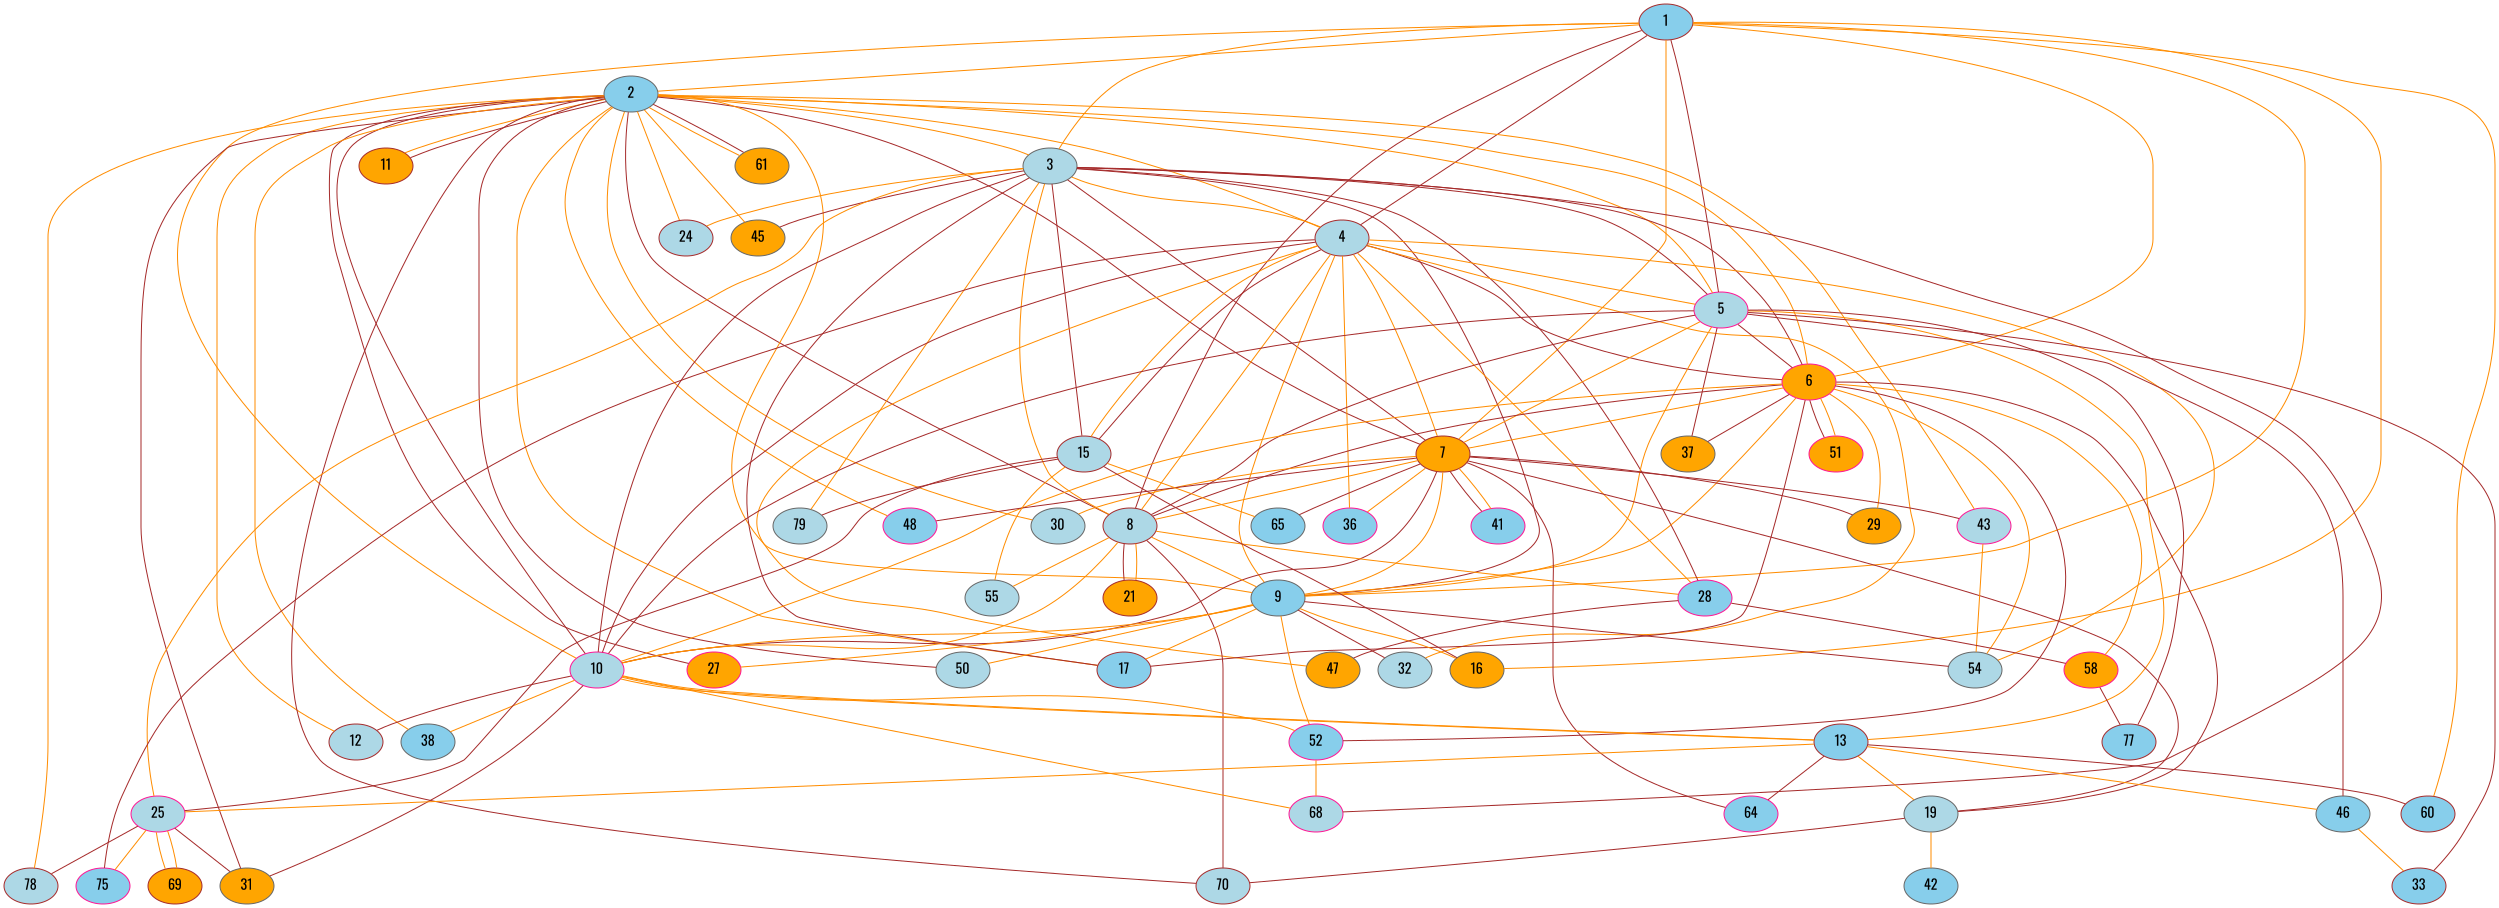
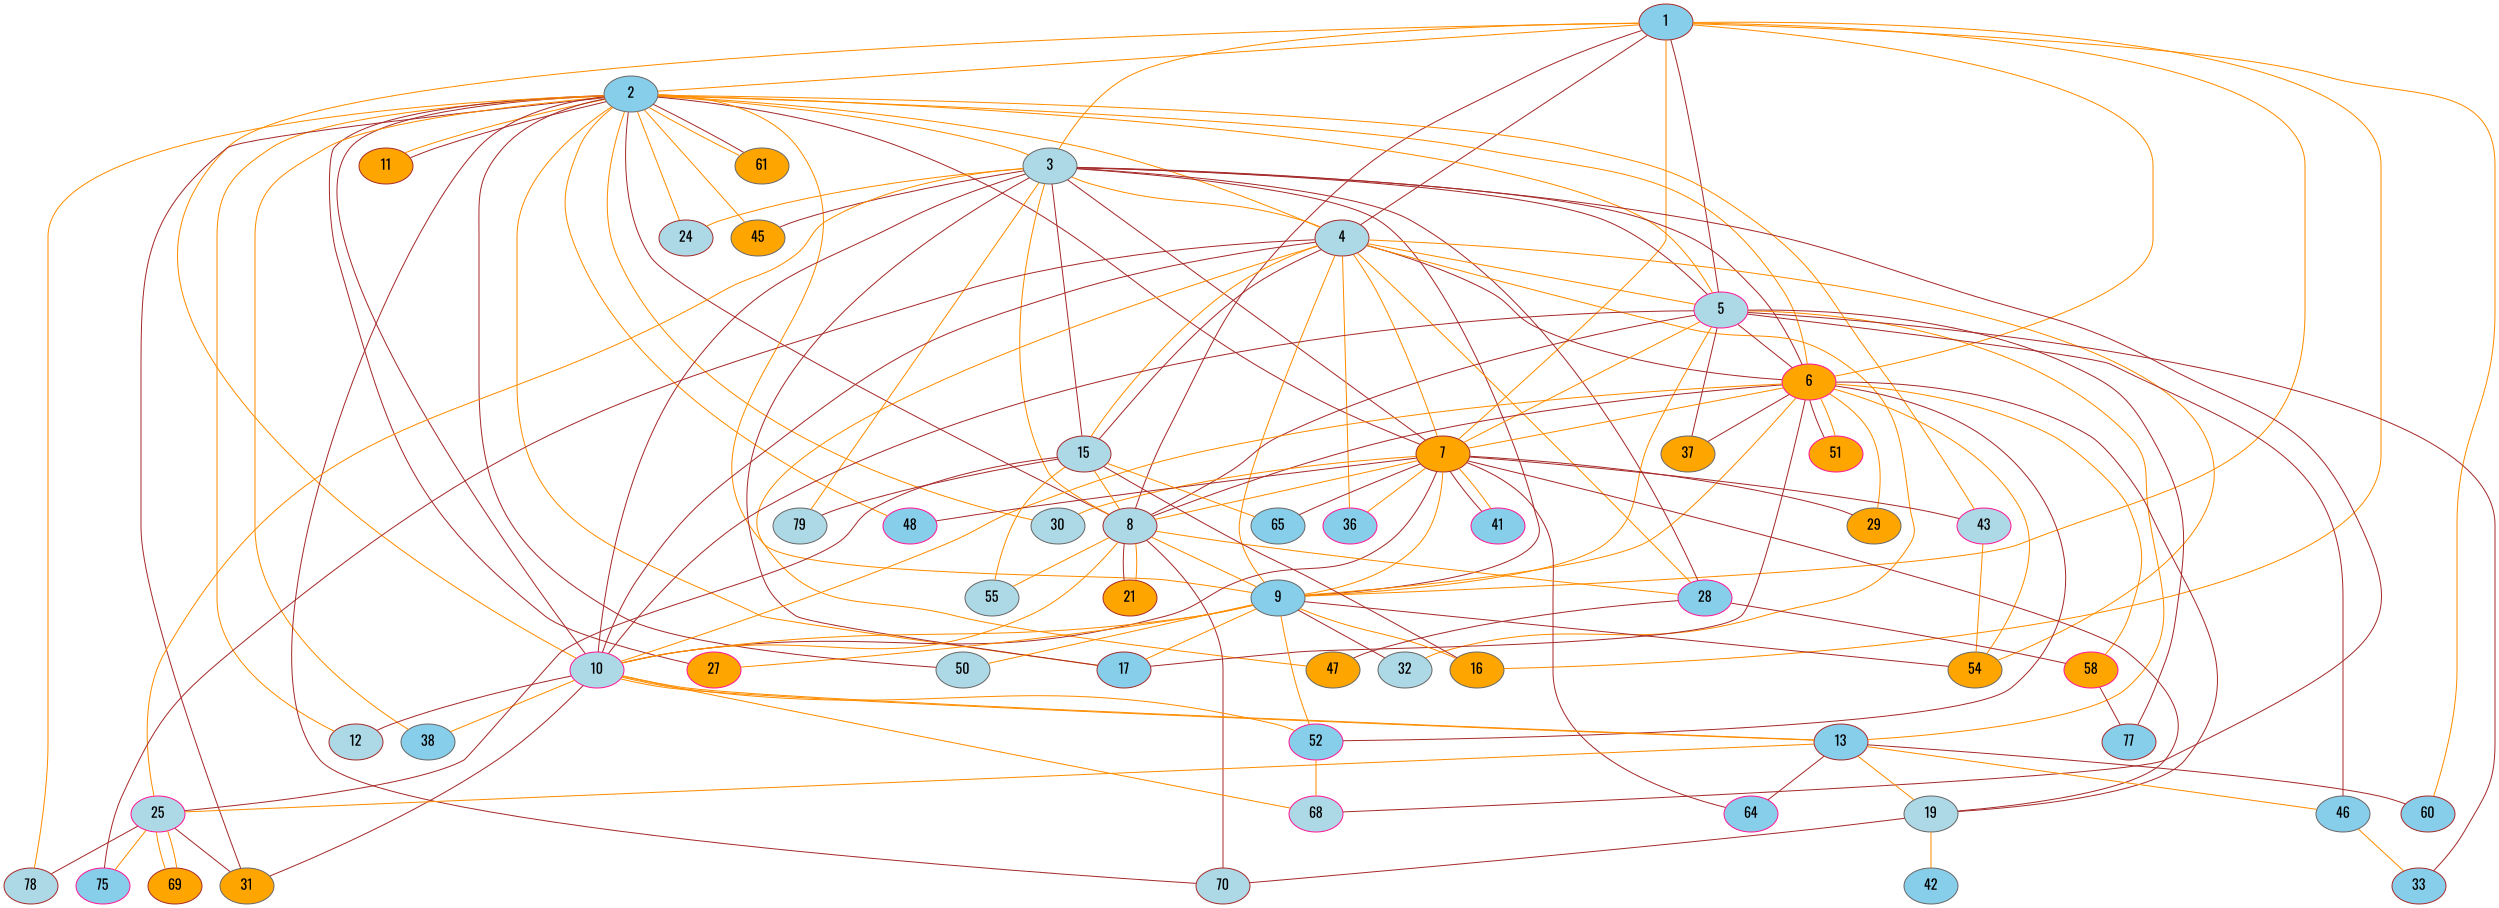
edge "4" -- "8": now "15" -- "8"
node "54": fillcolor lightblue -> orange
